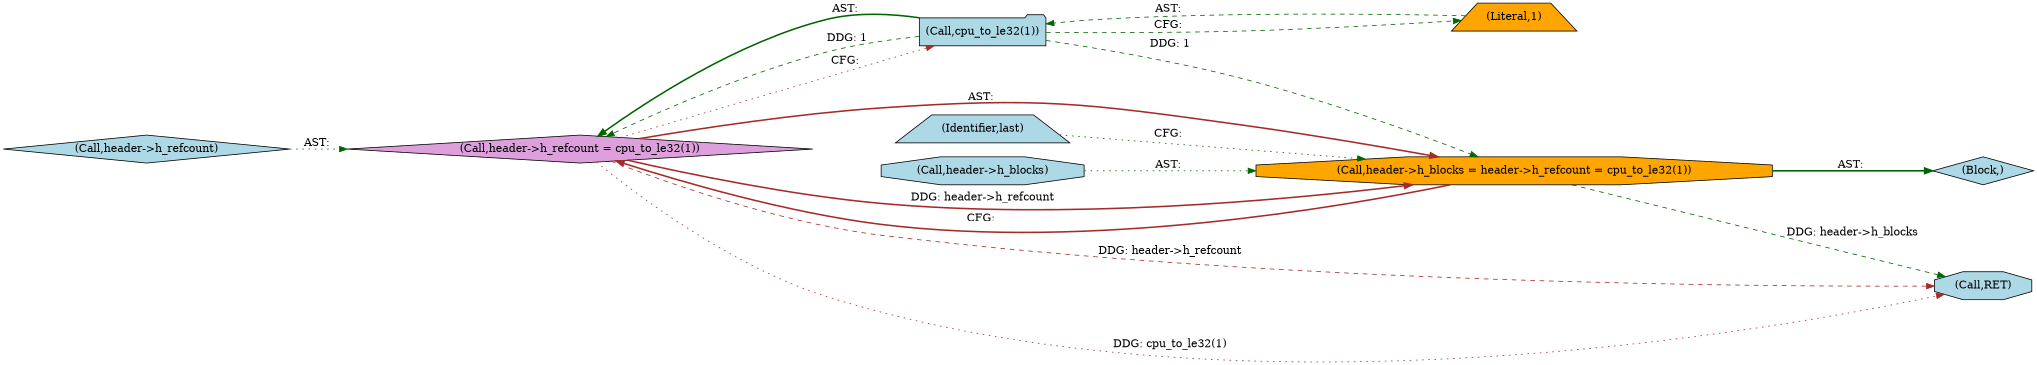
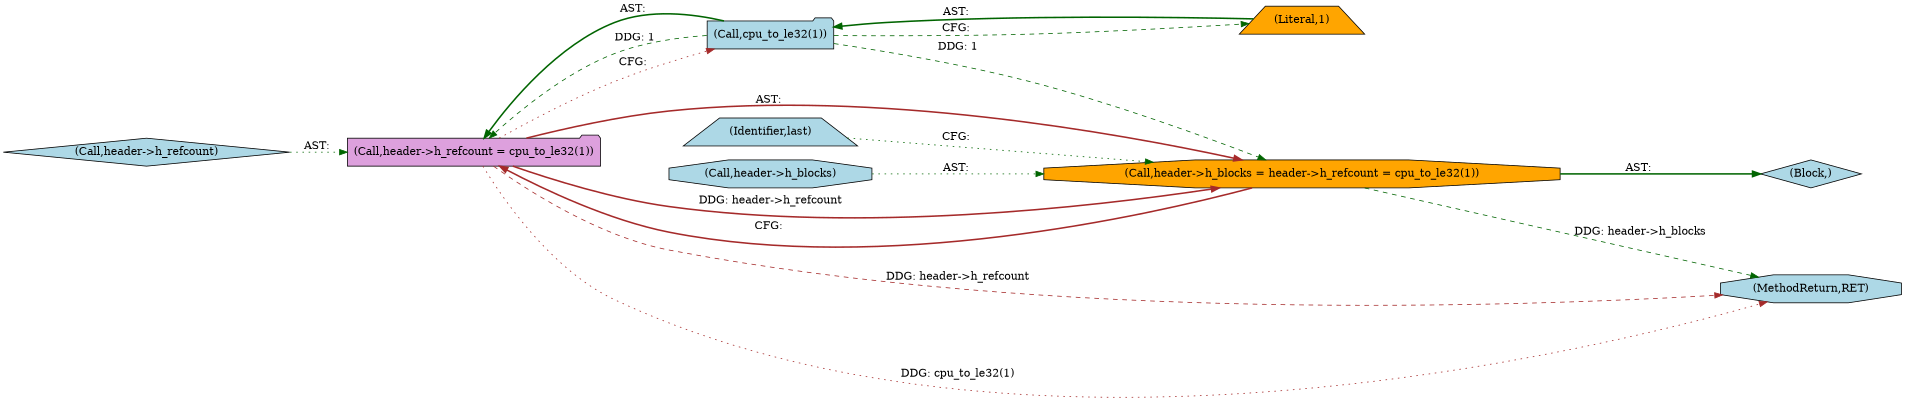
edge "(Literal,1)" -> "(Call,cpu_to_le32(1))": style dashed -> bold
node "(Call,header->h_refcount = cpu_to_le32(1))": shape diamond -> folder
node "(Call,RET)": label "(Call,RET)" -> "(MethodReturn,RET)"
